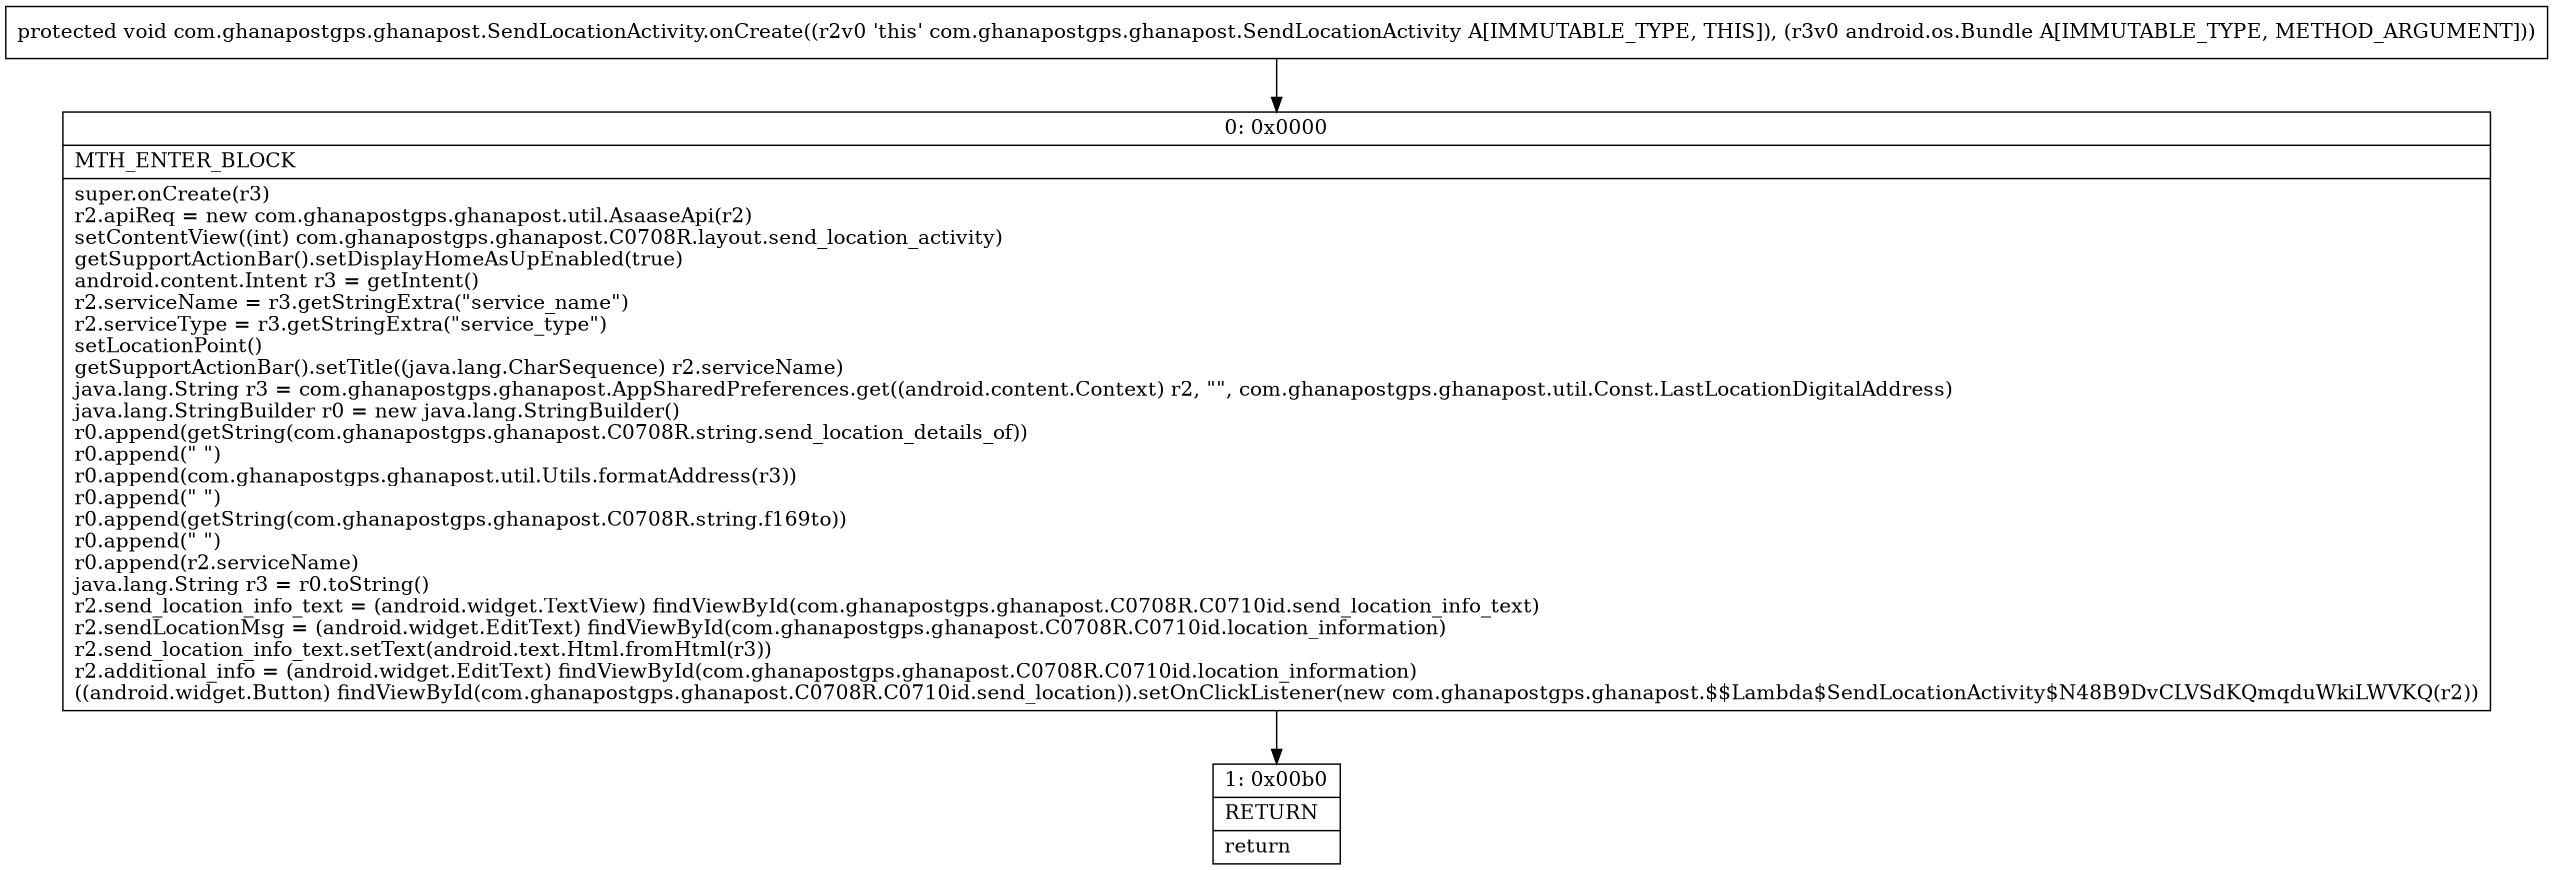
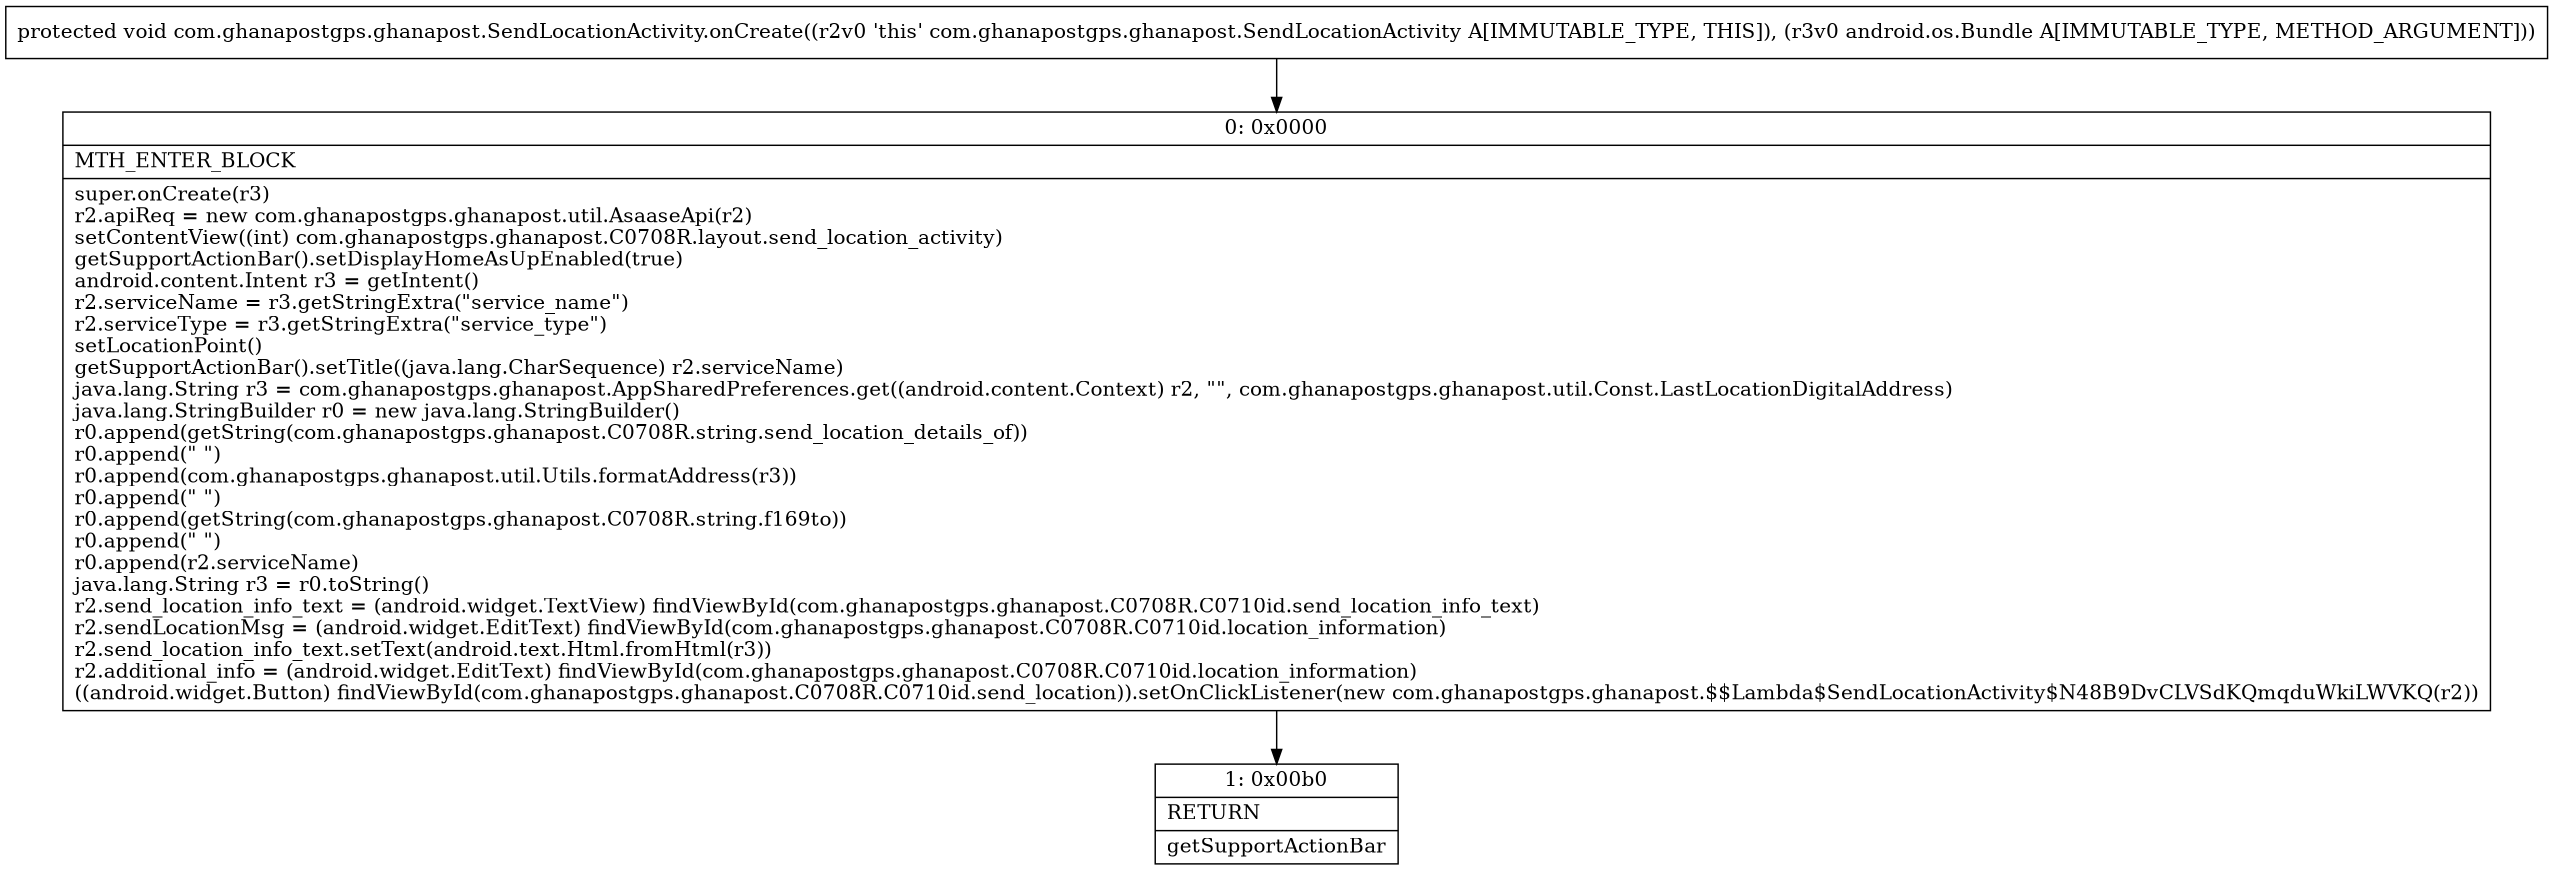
node "1: 0x00b0": text "return" -> "getSupportActionBar"
